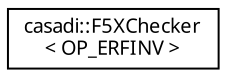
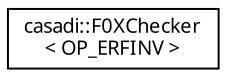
node "casadi::F5XChecker < OP_ERFINV >": label "casadi::F5XChecker < OP_ERFINV >" -> "casadi::F0XChecker < OP_ERFINV >"
